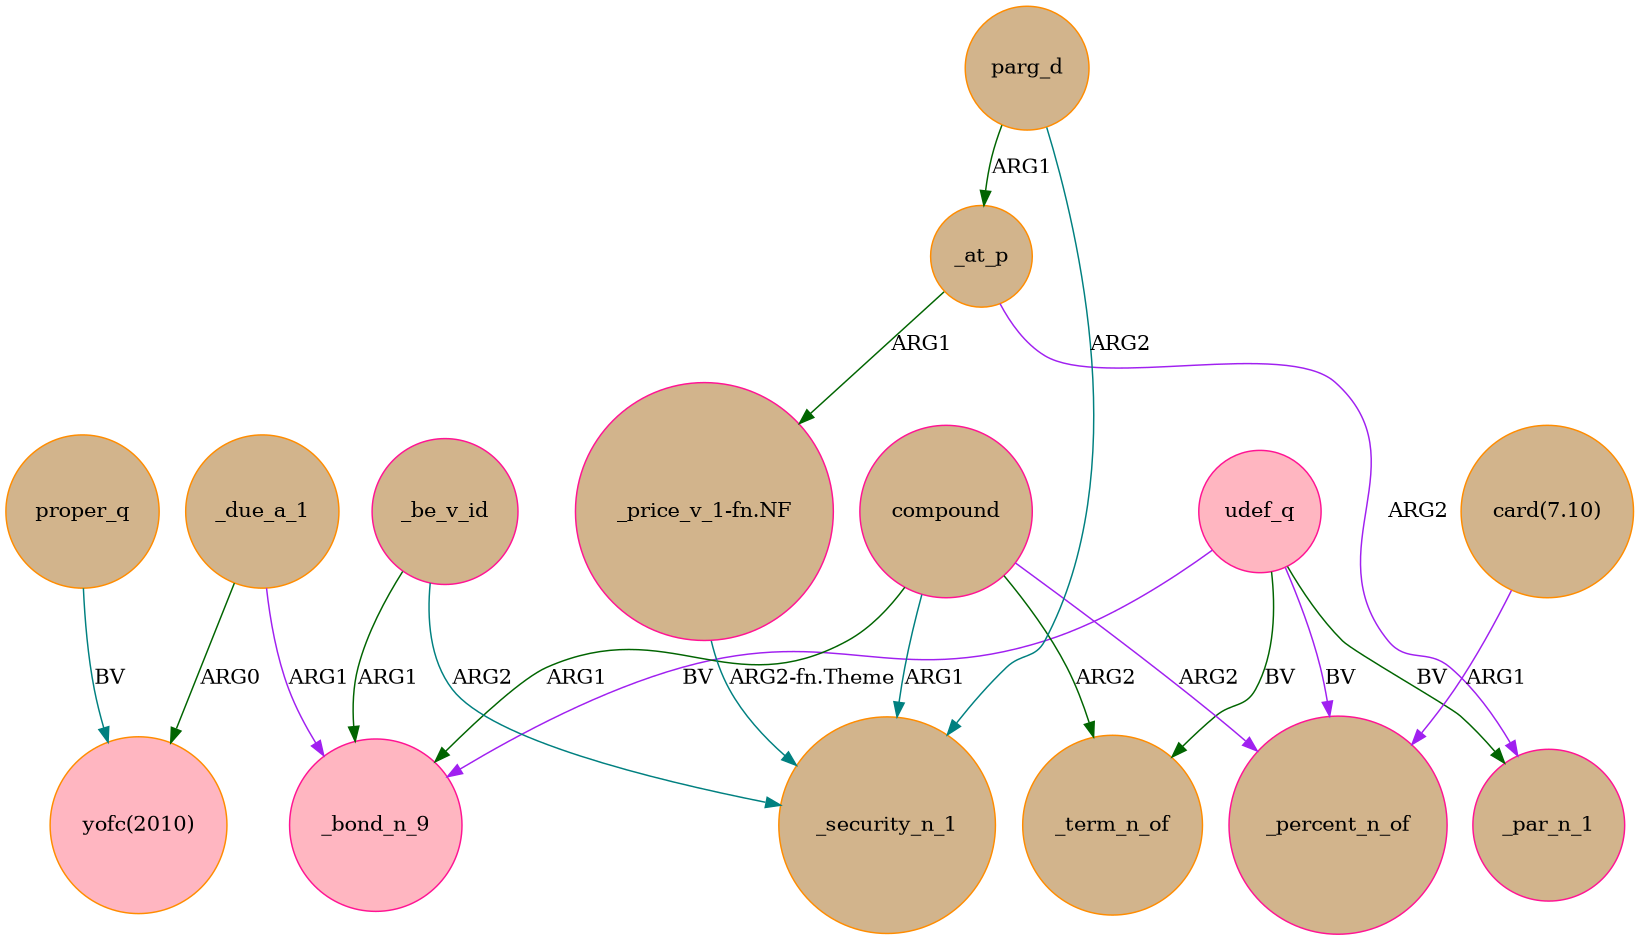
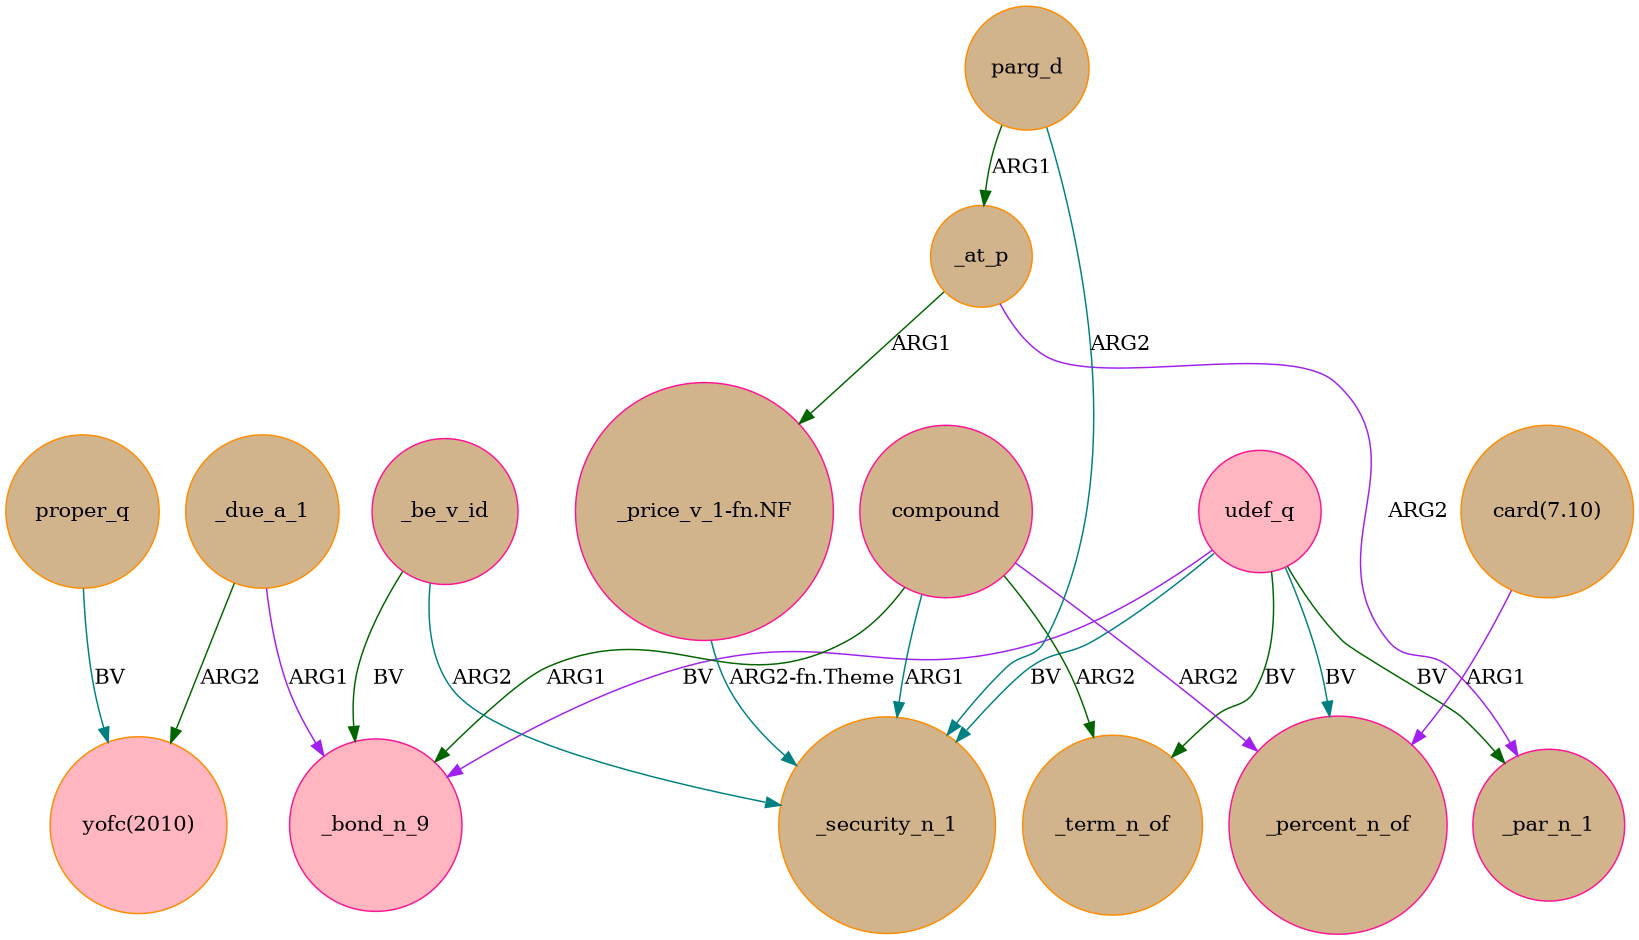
edge "udef_q" -> "_percent_n_of": color purple -> teal
edge "udef_q" -> "_security_n_1": added, label "BV"
edge "_due_a_1" -> "yofc(2010)": label "ARG0" -> "ARG2"
edge "_be_v_id" -> "_bond_n_9": label "ARG1" -> "BV"
